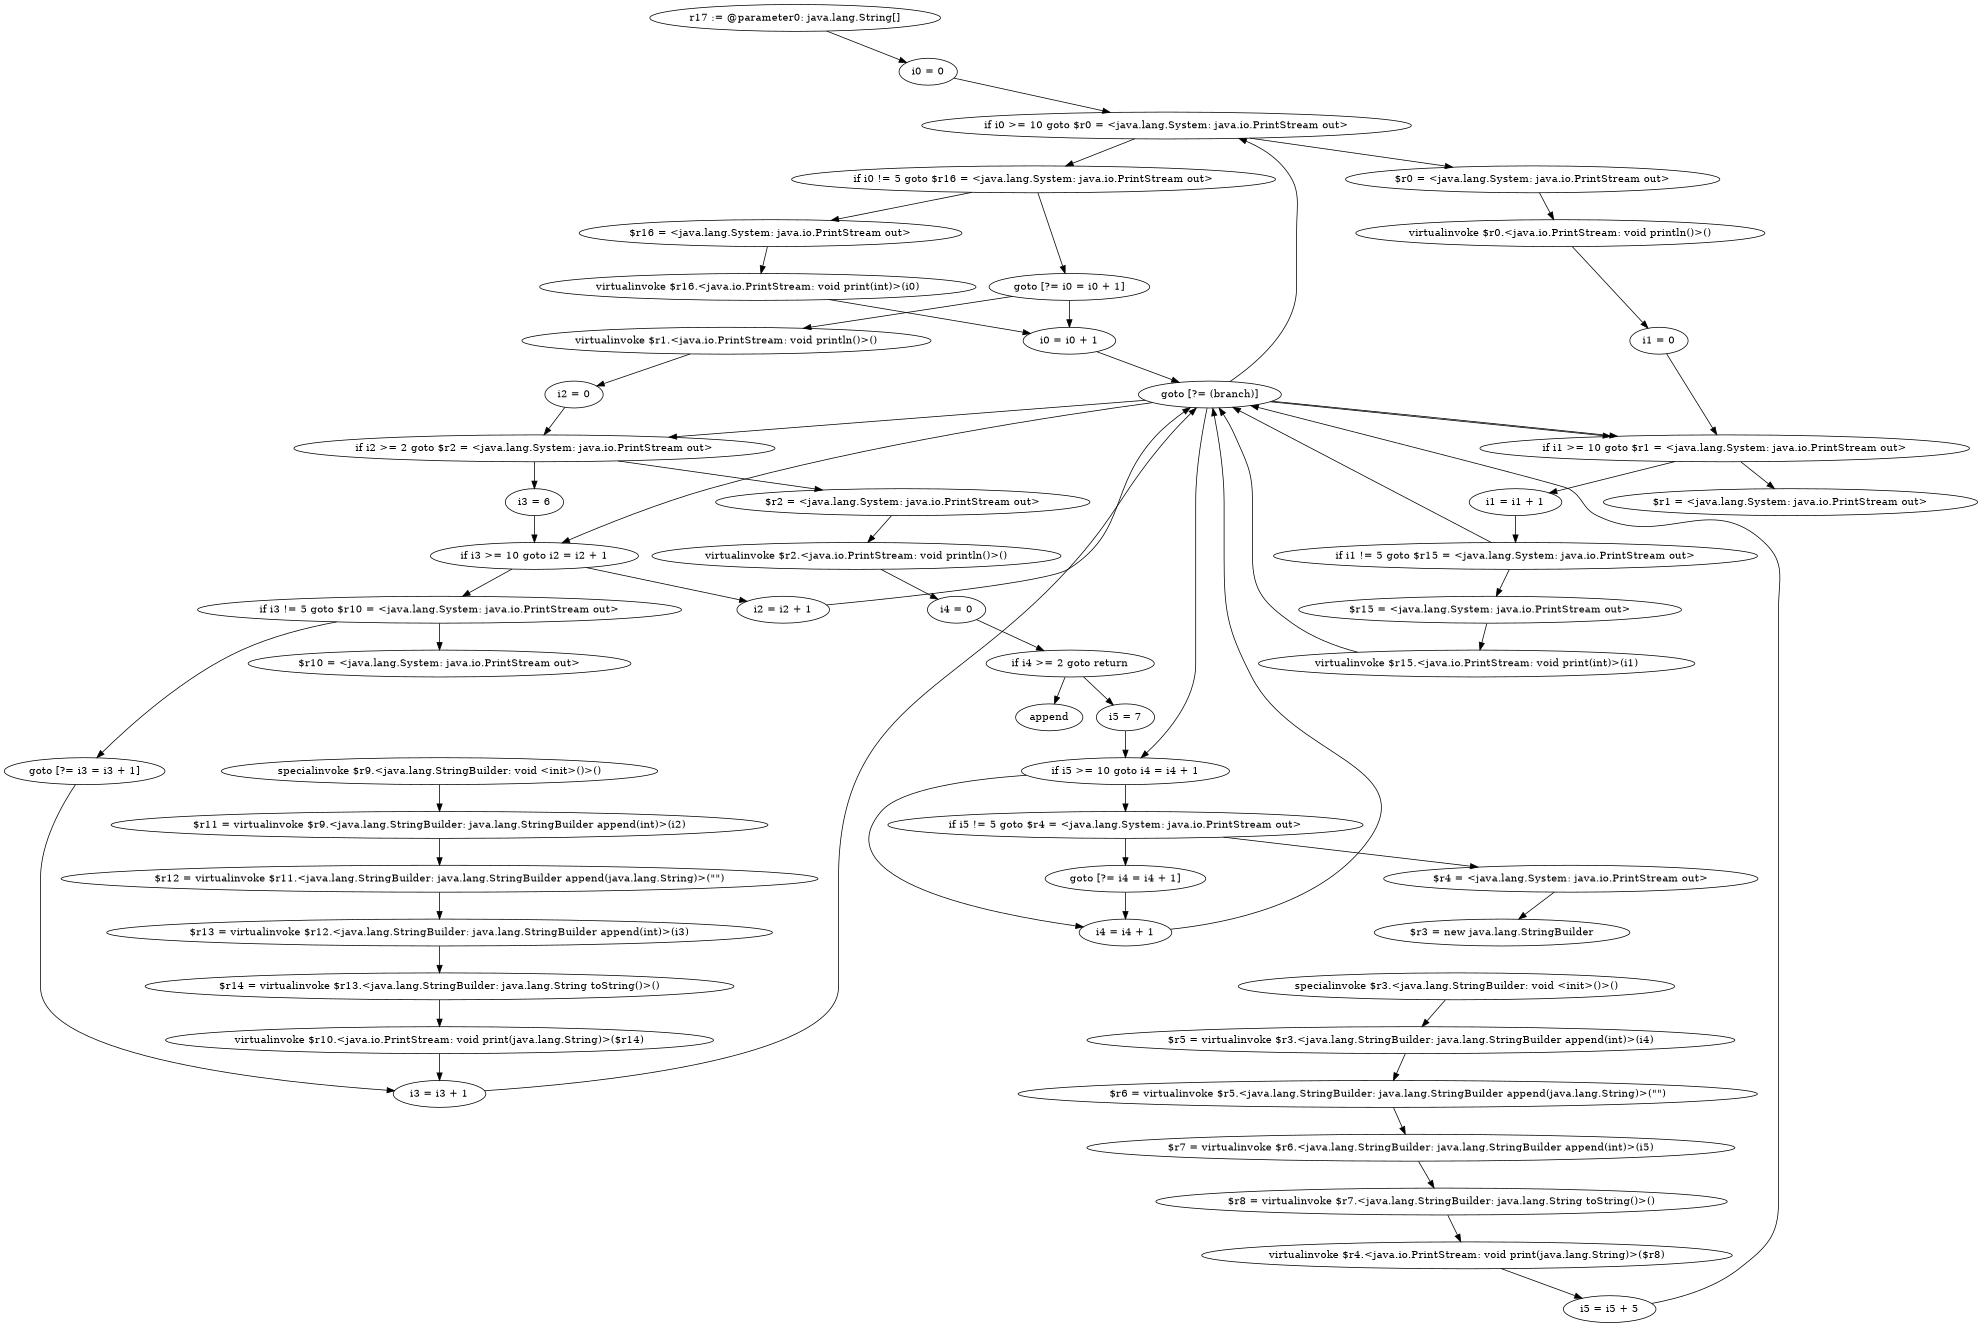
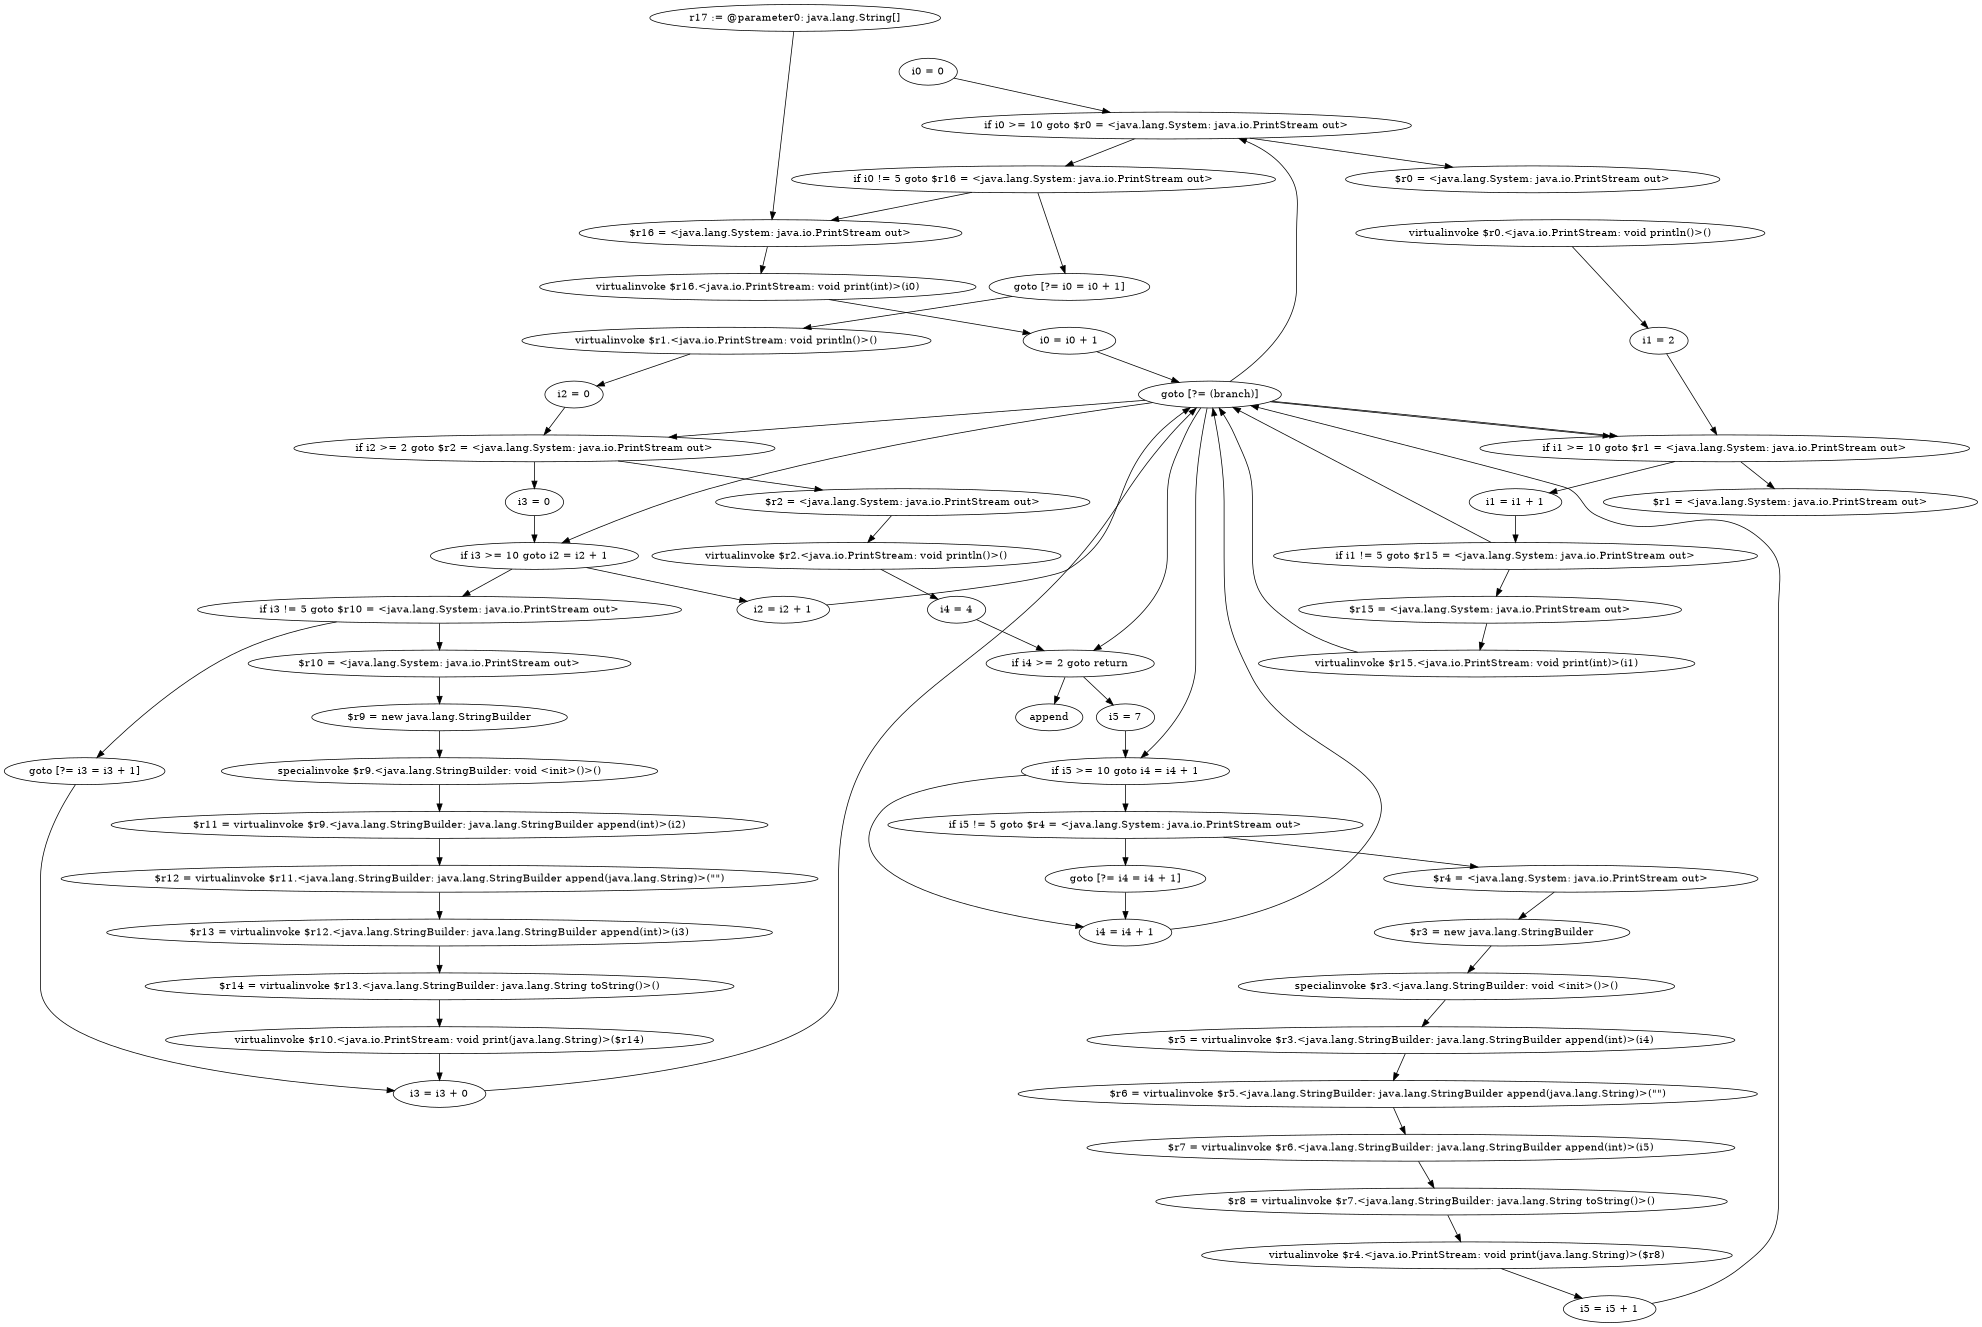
edge "r17 := @parameter0: java.lang.String[]" -> "i0 = 0": now "r17 := @parameter0: java.lang.String[]" -> "$r16 = <java.lang.System: java.io.PrintStream out>"
edge "$r0 = <java.lang.System: java.io.PrintStream out>" -> "virtualinvoke $r0.<java.io.PrintStream: void println()>()": removed
edge "goto [?= i0 = i0 + 1]" -> "i0 = i0 + 1": removed
node "i1 = 0": label "i1 = 0" -> "i1 = 2"
node "i3 = 6": label "i3 = 6" -> "i3 = 0"
edge "goto [?= (branch)]" -> "if i4 >= 2 goto return": added
node "i4 = 0": label "i4 = 0" -> "i4 = 4"
node "$r9 = new java.lang.StringBuilder": added
edge "$r3 = new java.lang.StringBuilder" -> "specialinvoke $r3.<java.lang.StringBuilder: void <init>()>()": added
node "i3 = i3 + 1": label "i3 = i3 + 1" -> "i3 = i3 + 0"
node "i5 = i5 + 5": label "i5 = i5 + 5" -> "i5 = i5 + 1"
